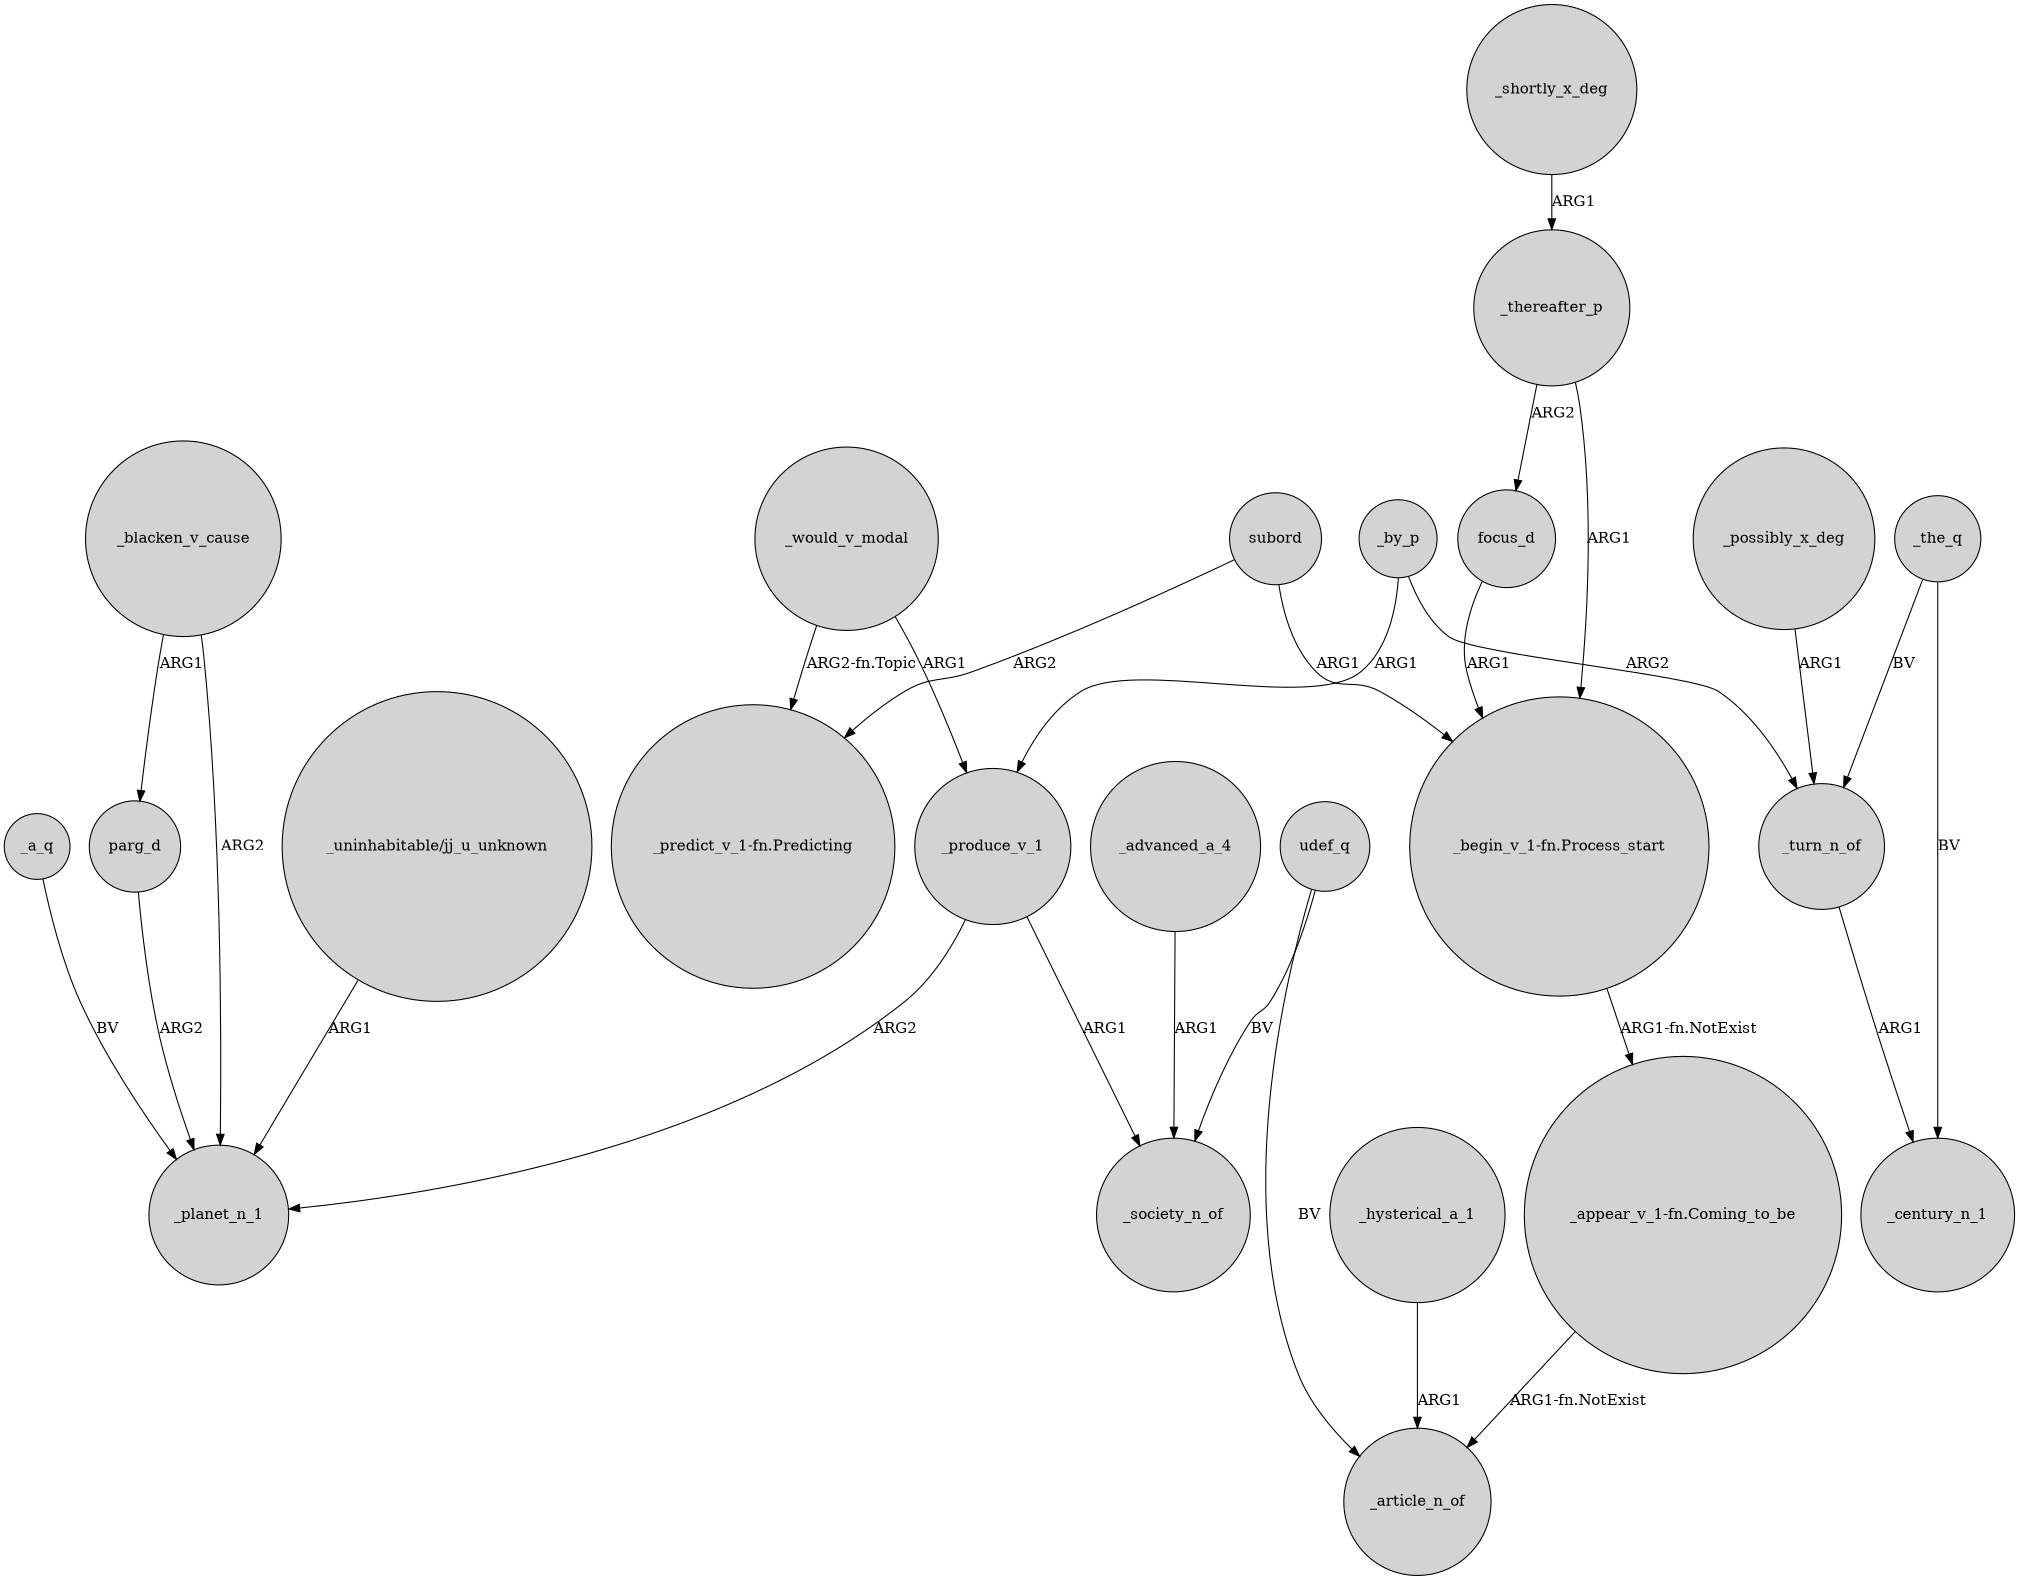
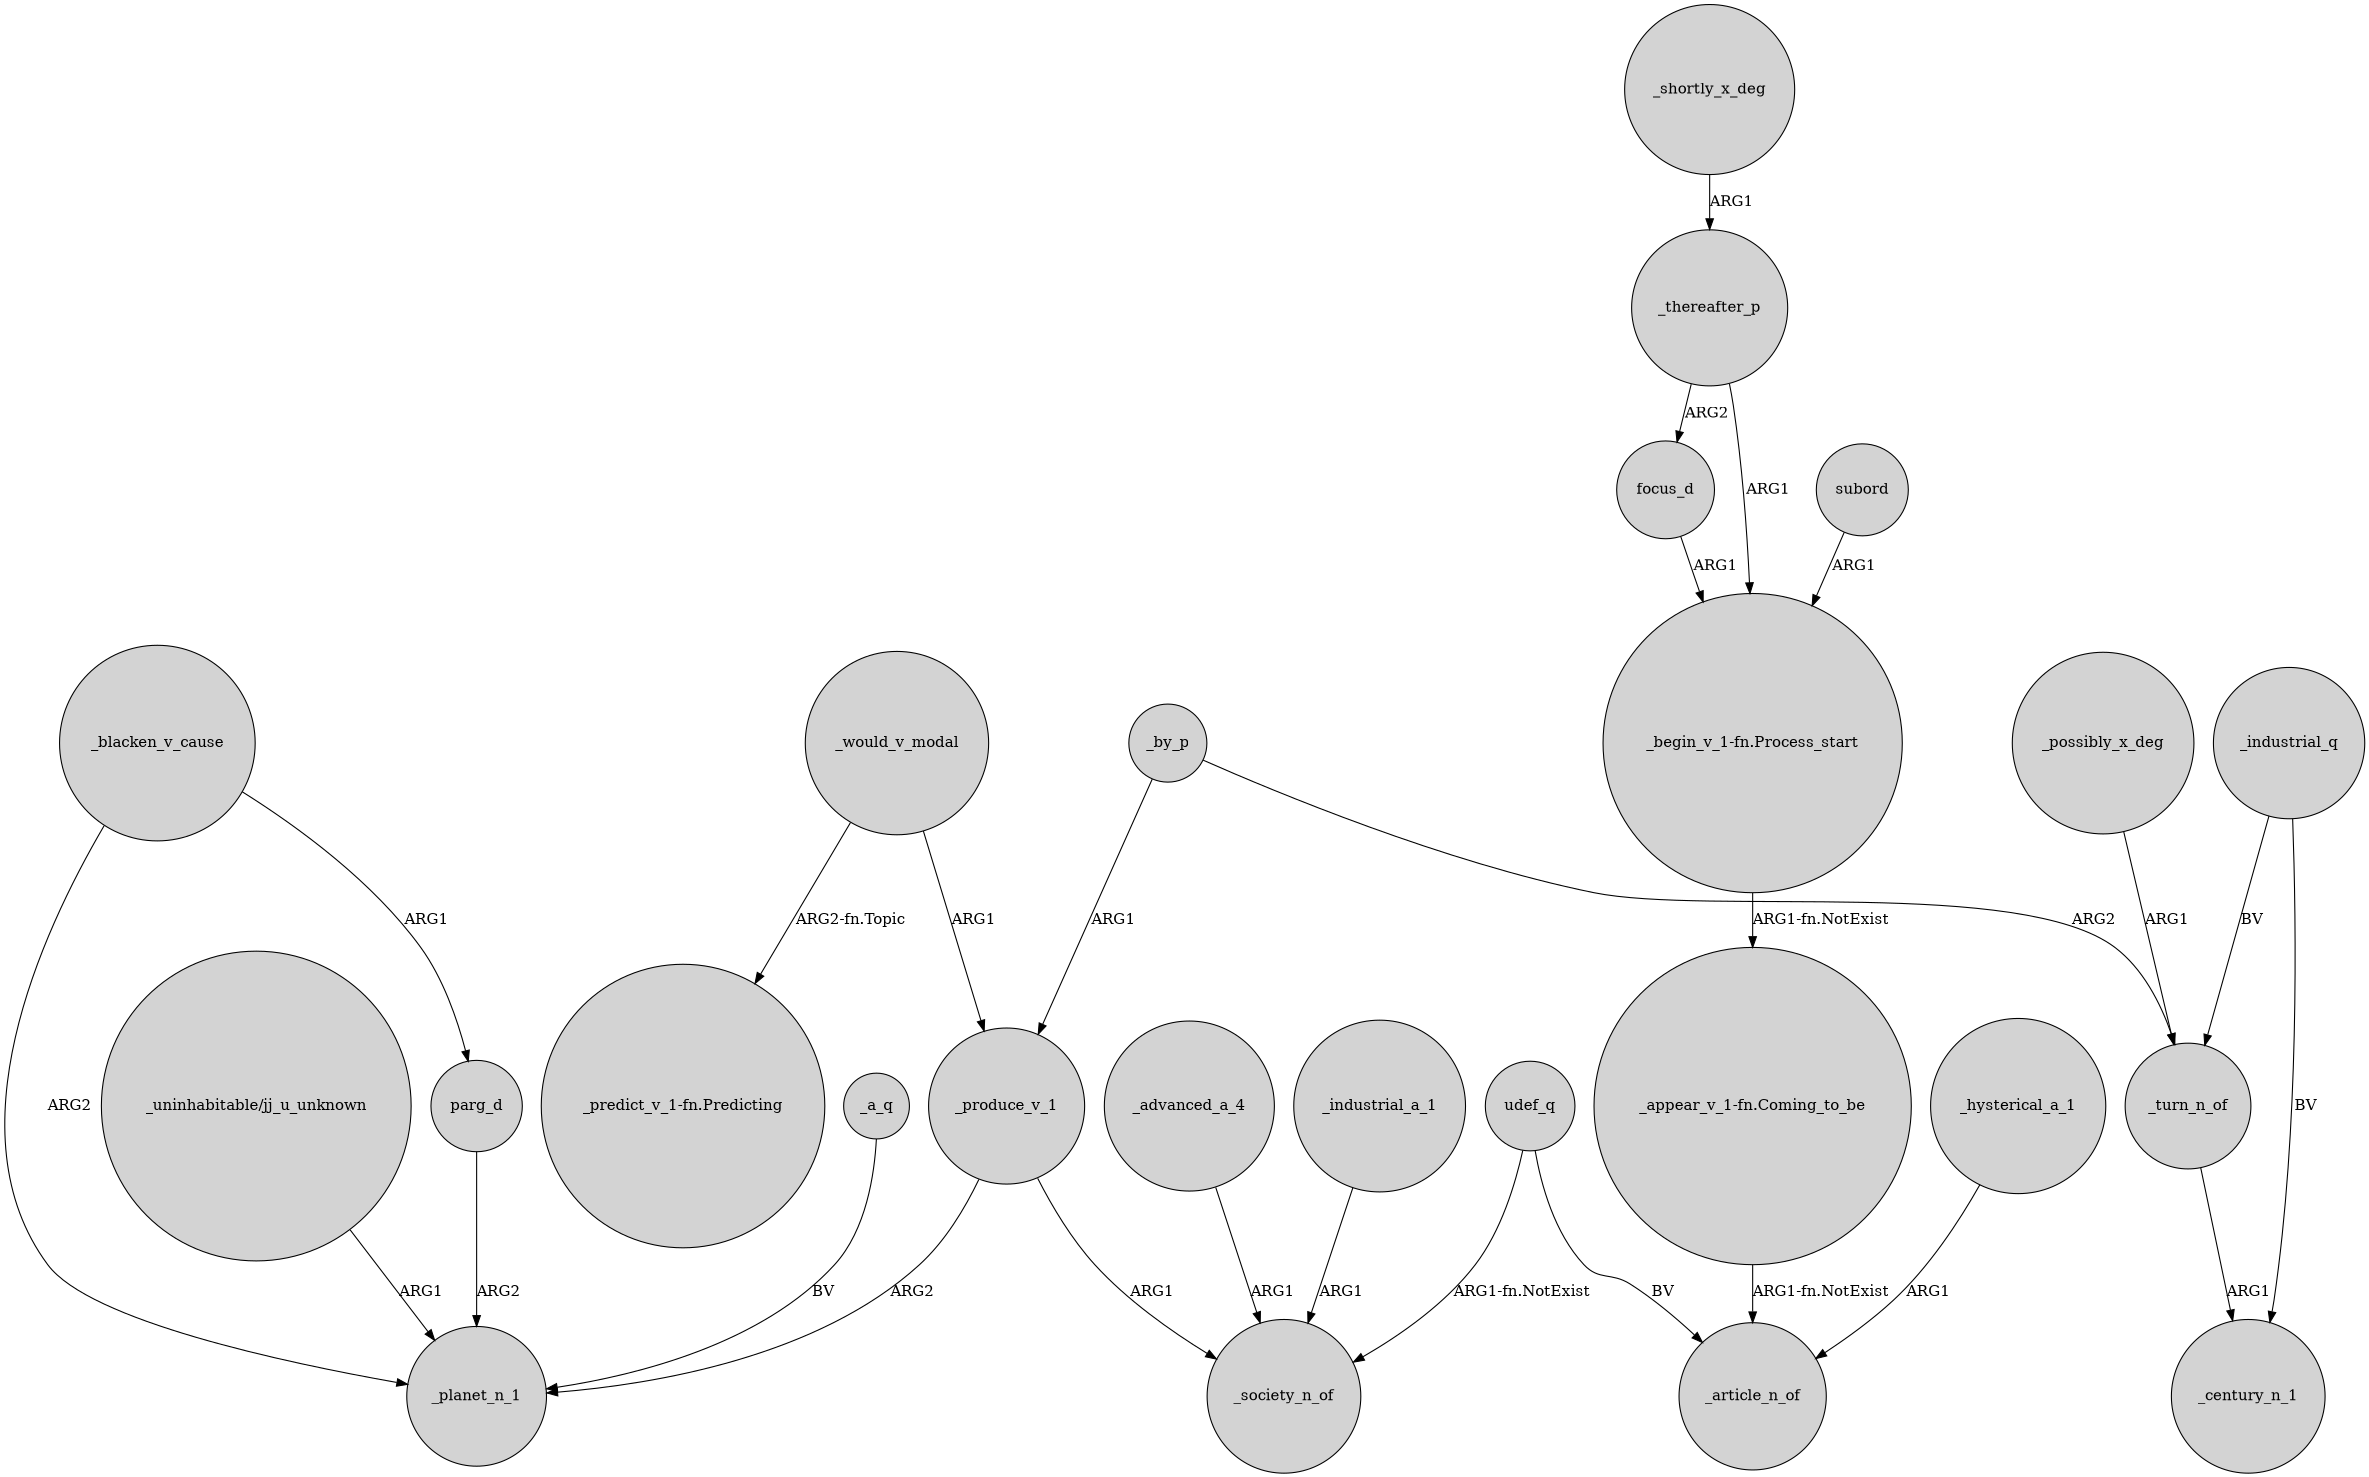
node "_the_q": label "_the_q" -> "_industrial_q"
edge "subord" -> "_predict_v_1-fn.Predicting": removed, label "ARG2"
edge "udef_q" -> "_society_n_of": label "BV" -> "ARG1-fn.NotExist"
node "_industrial_a_1": added
